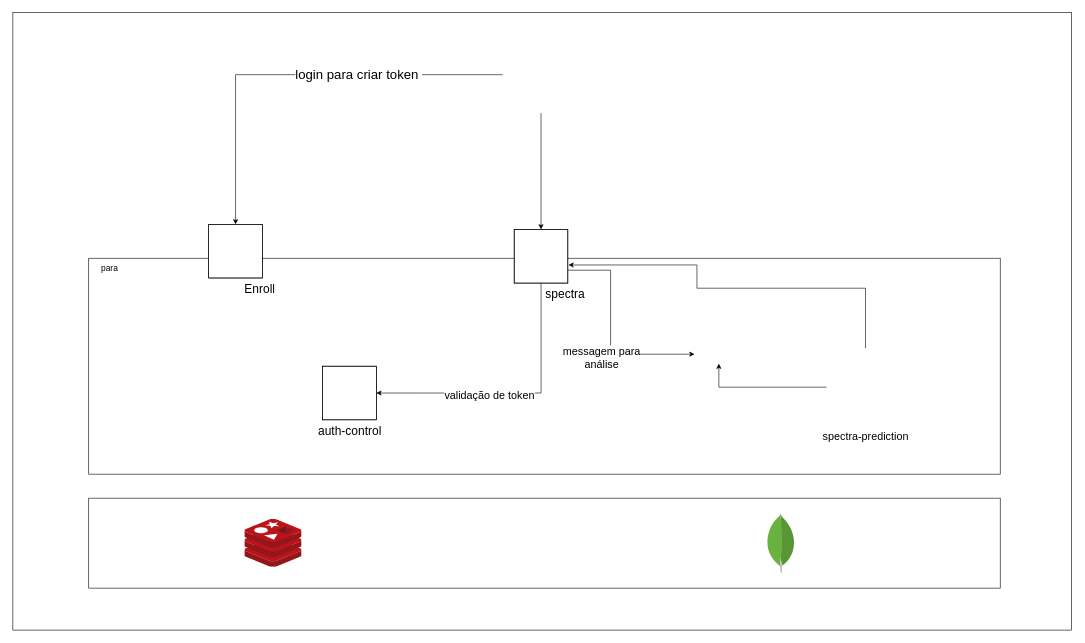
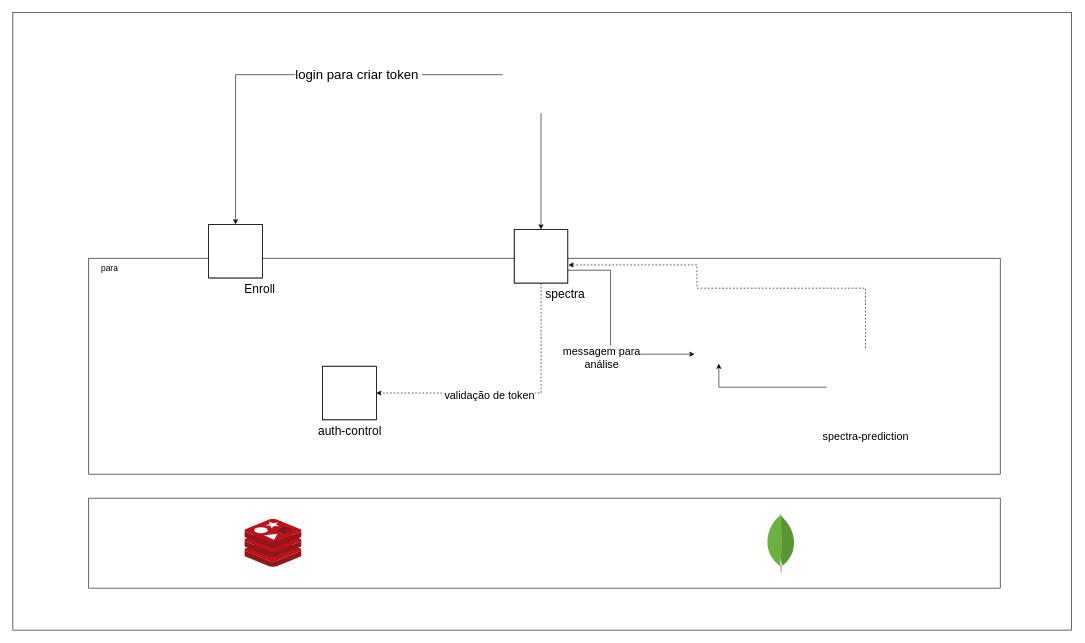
edge "spectra-prediction" -> "spectra": style solid -> dashed
edge "spectra" -> "auth-control": style solid -> dashed
